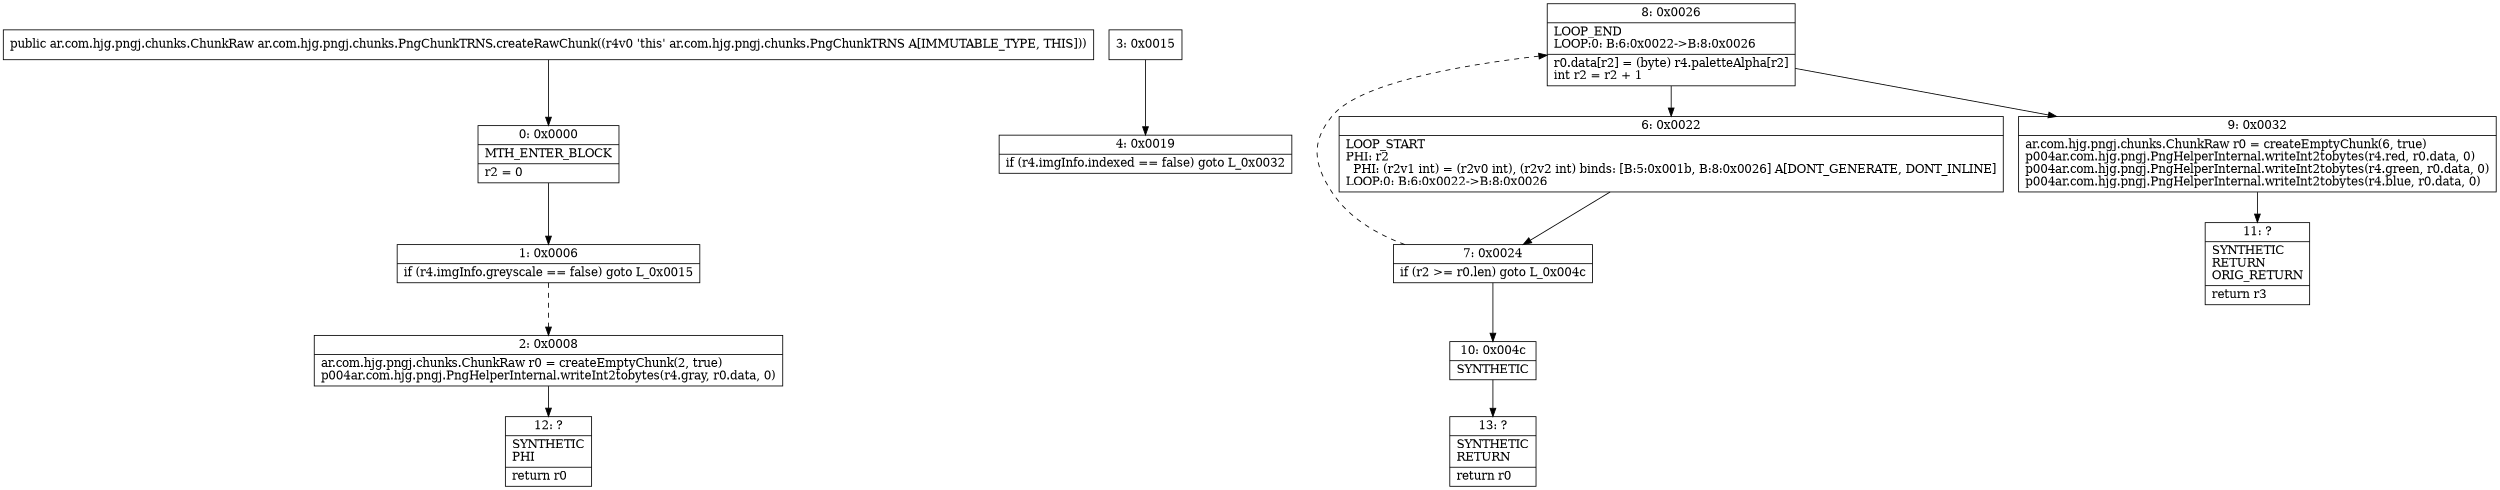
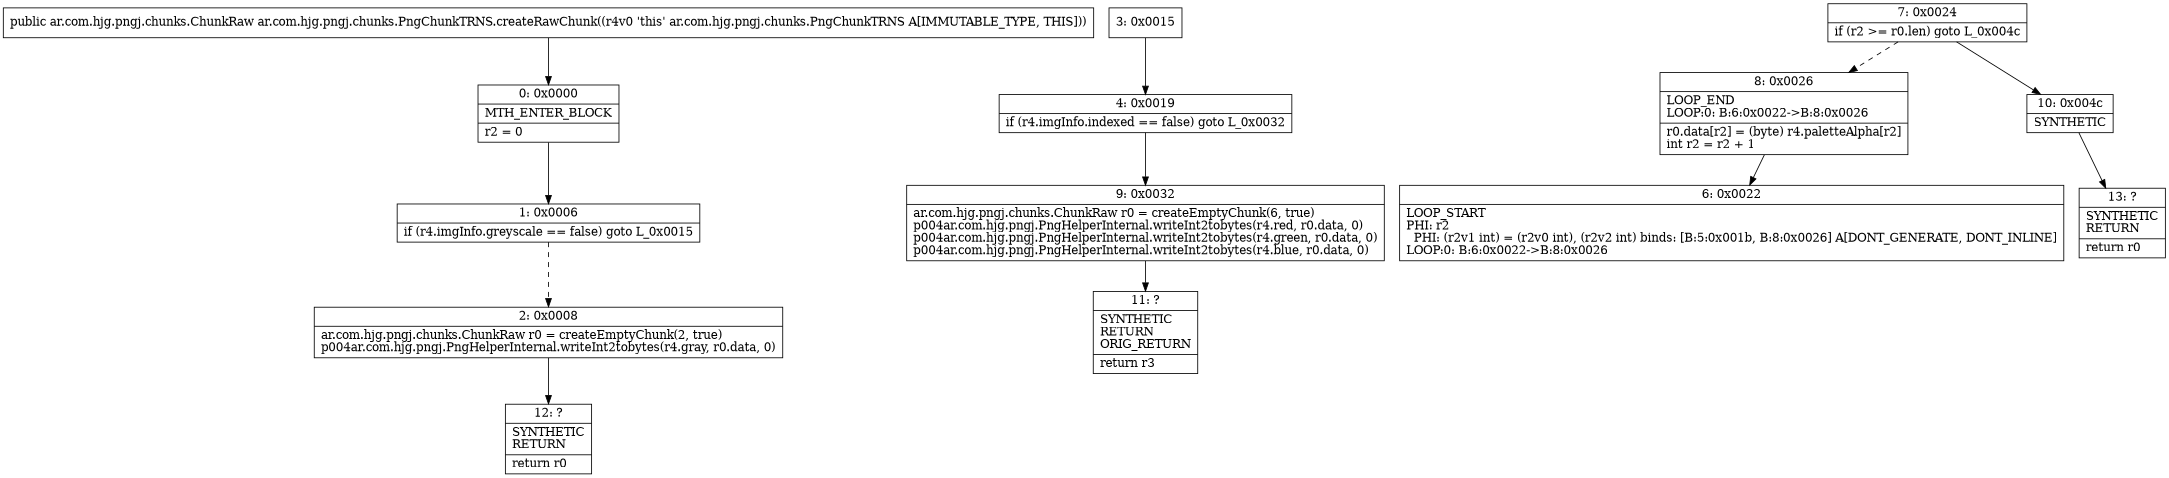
edge "8: 0x0026" -> "9: 0x0032": now "4: 0x0019" -> "9: 0x0032"
edge "6: 0x0022" -> "7: 0x0024": removed
node "12: ?": text "PHI" -> "RETURN"
